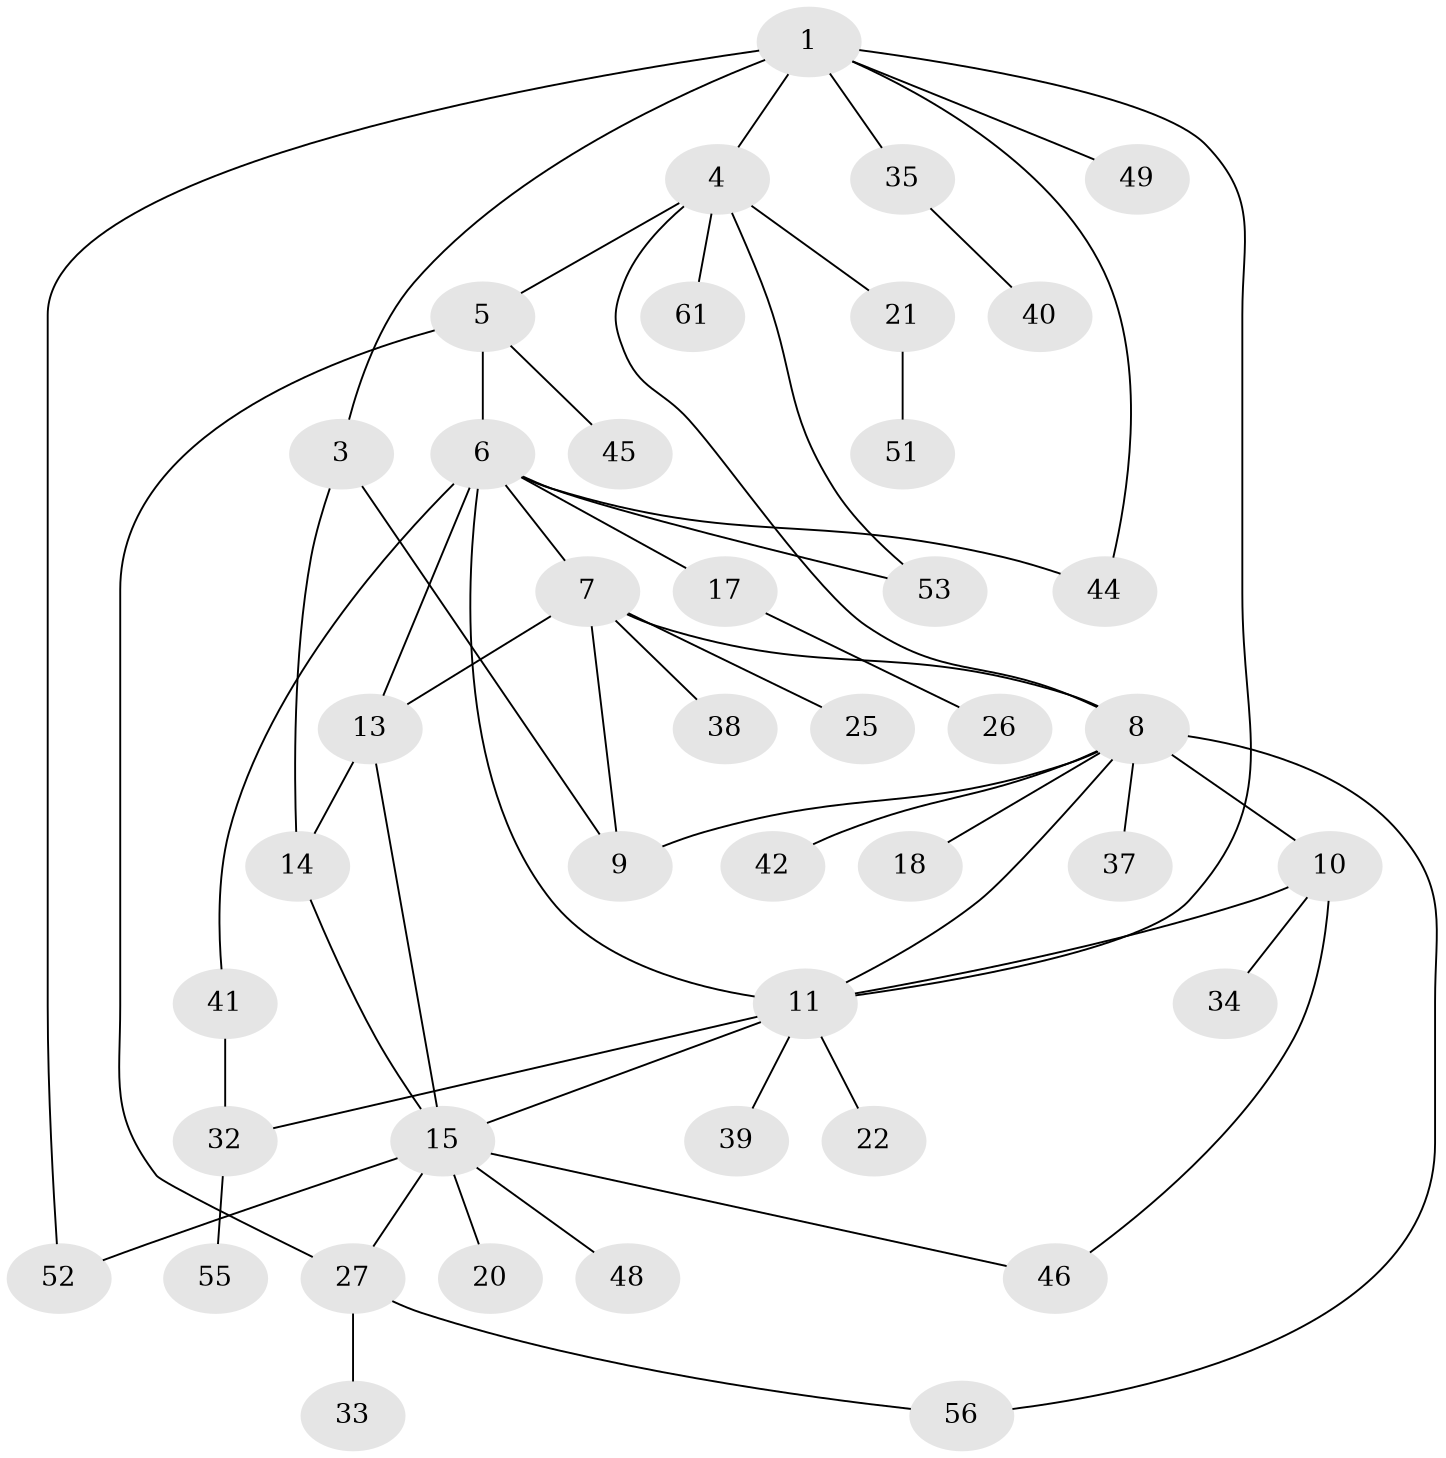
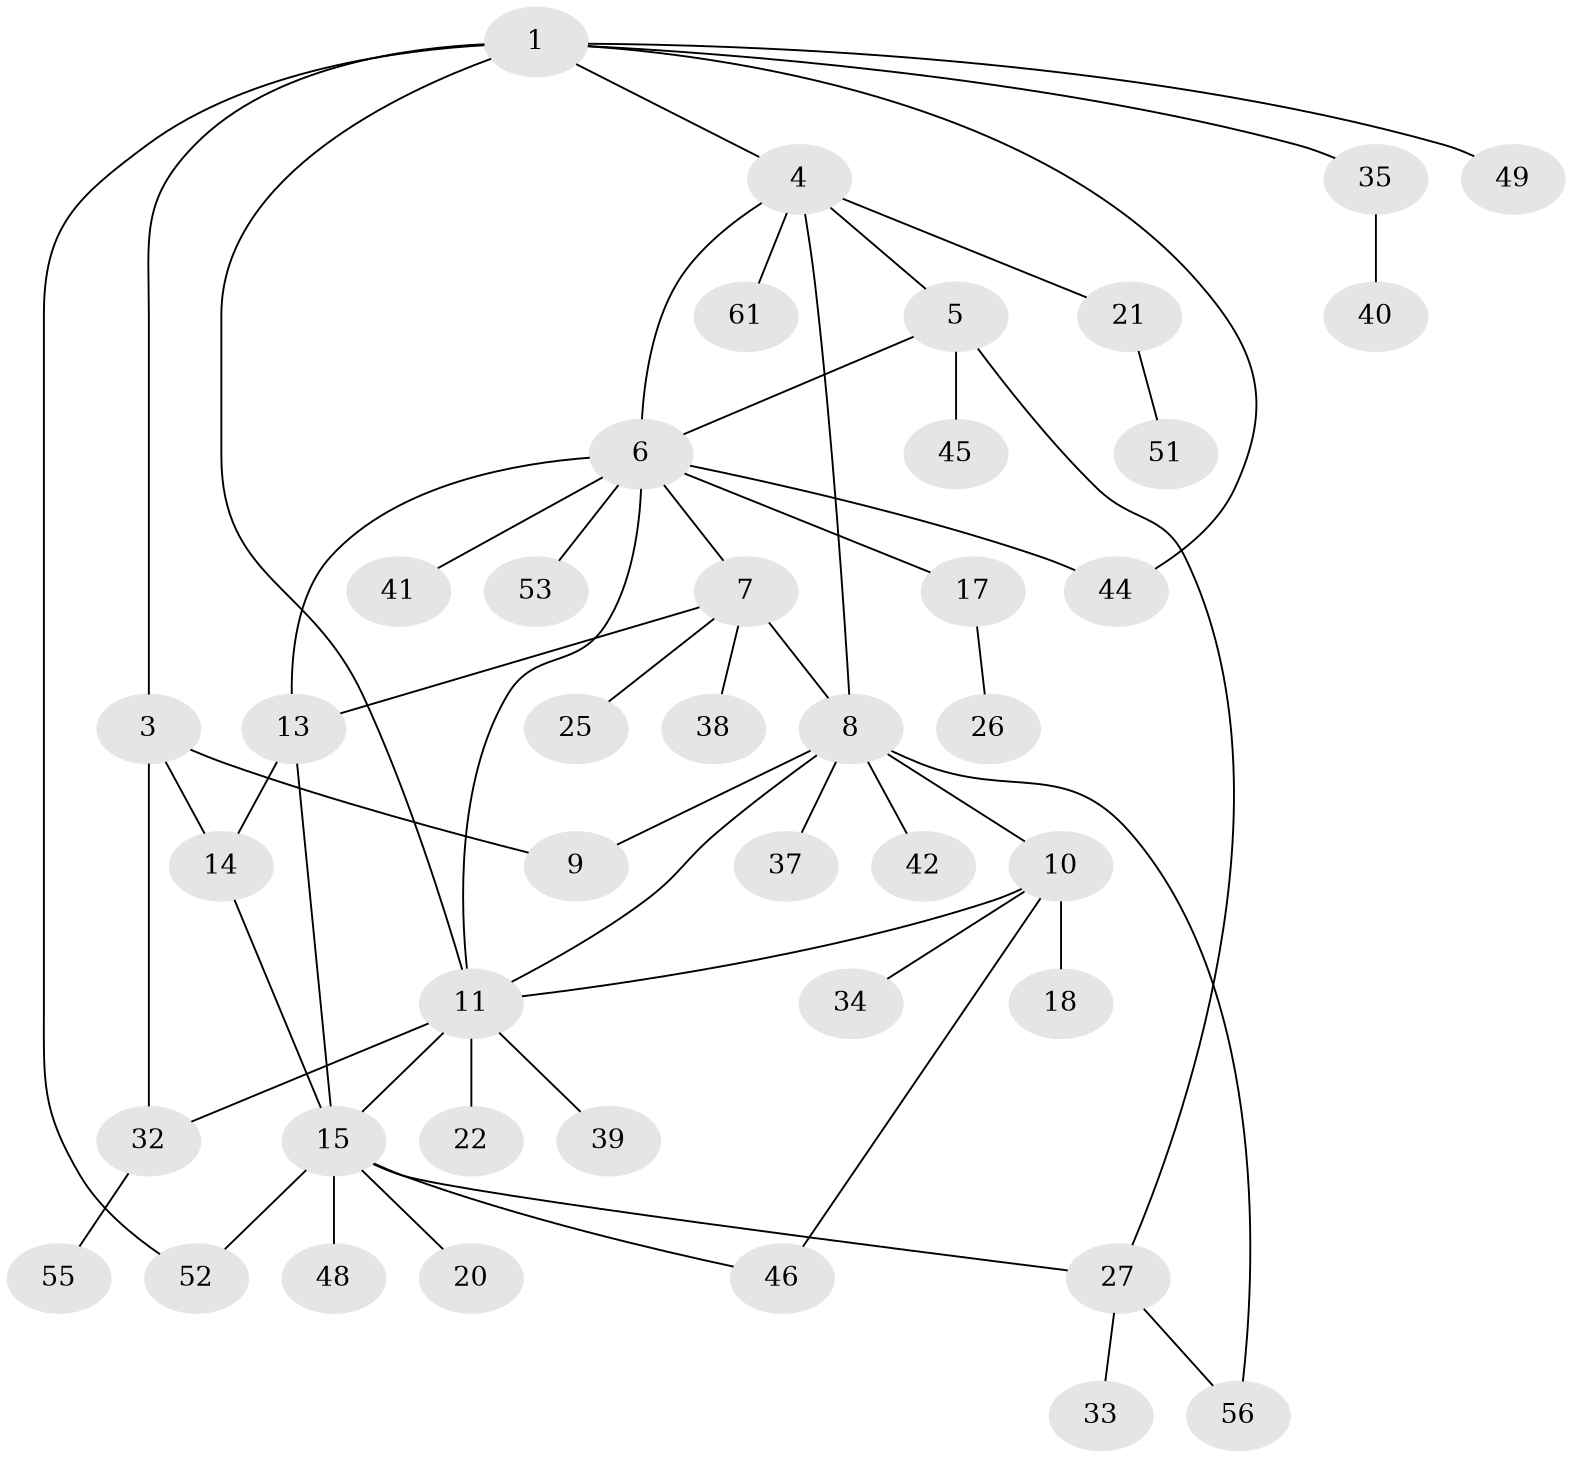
edge "4" -- "53": now "4" -- "6"
edge "7" -- "9": removed
edge "8" -- "18": now "10" -- "18"
edge "41" -- "32": now "3" -- "32"
